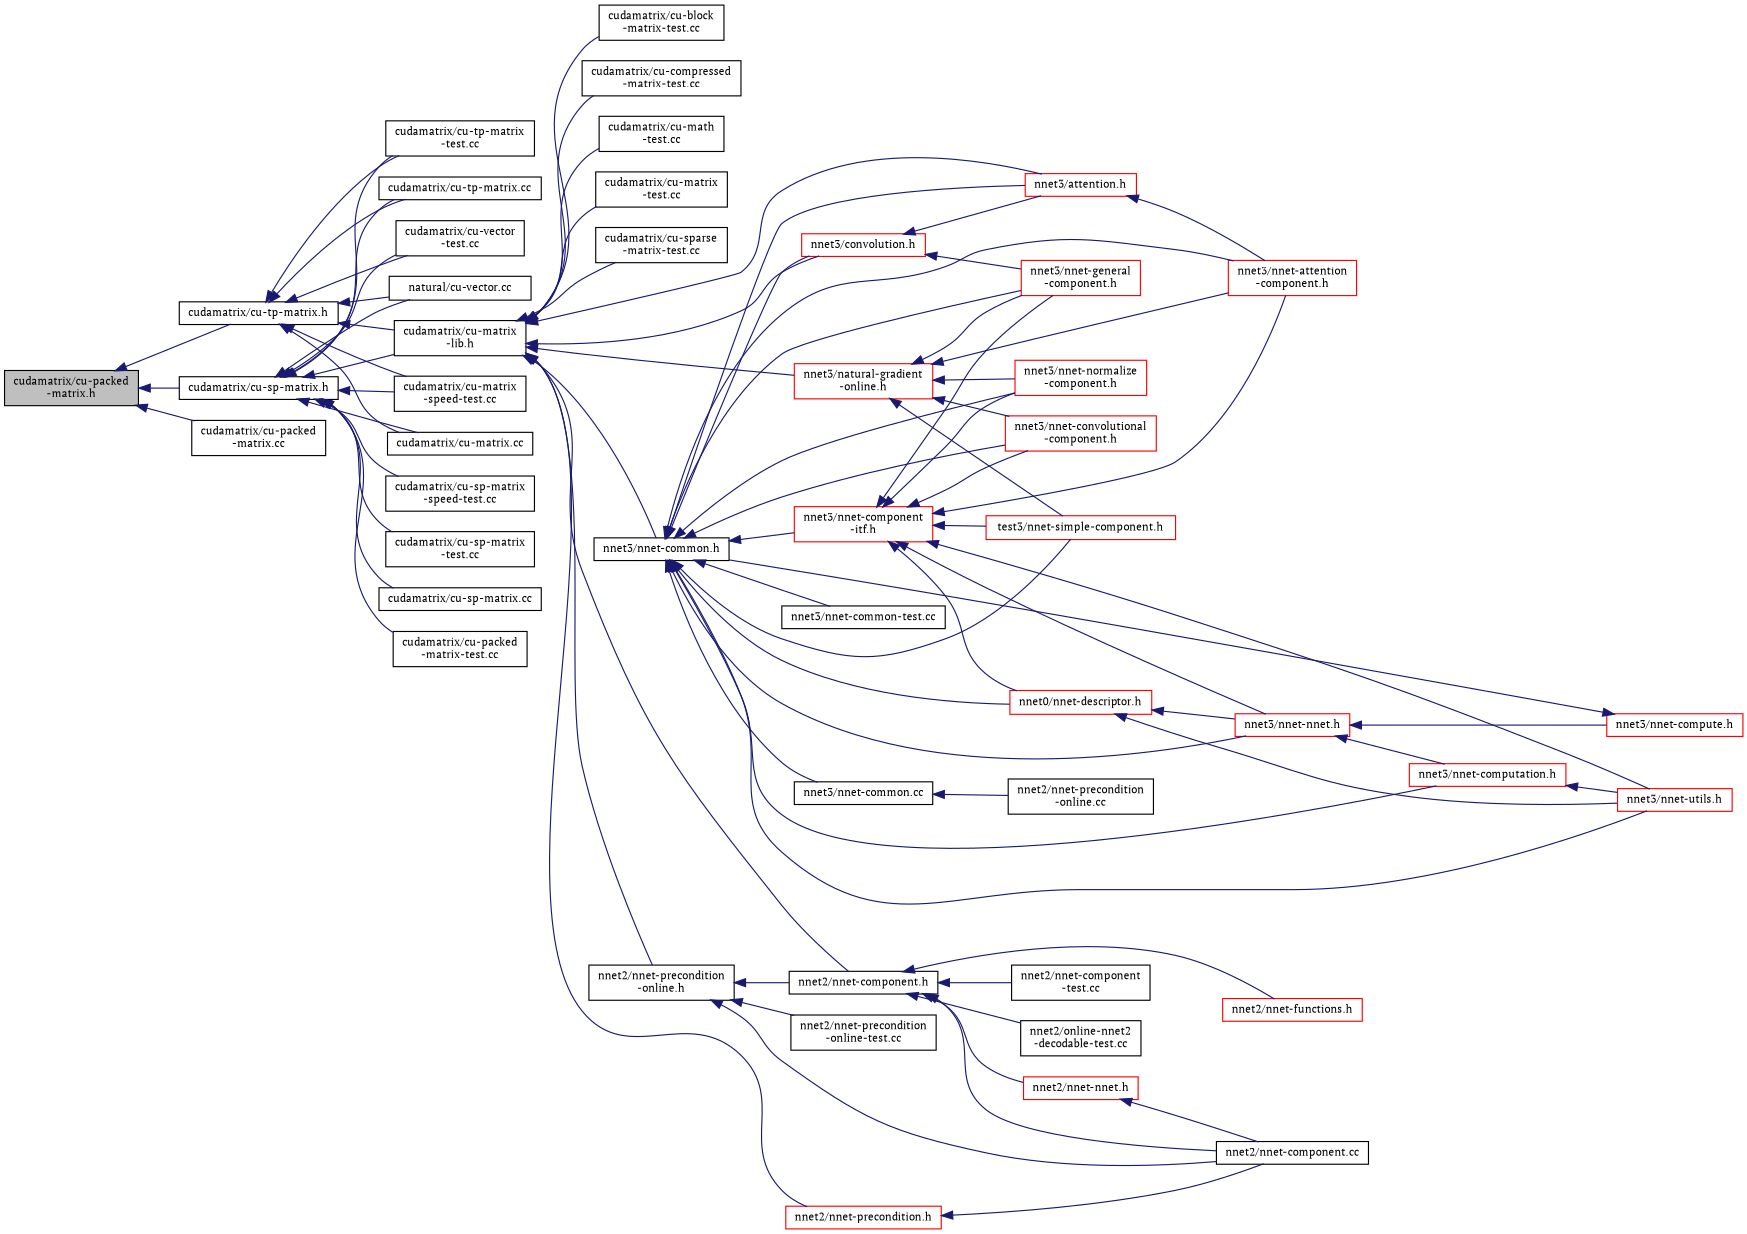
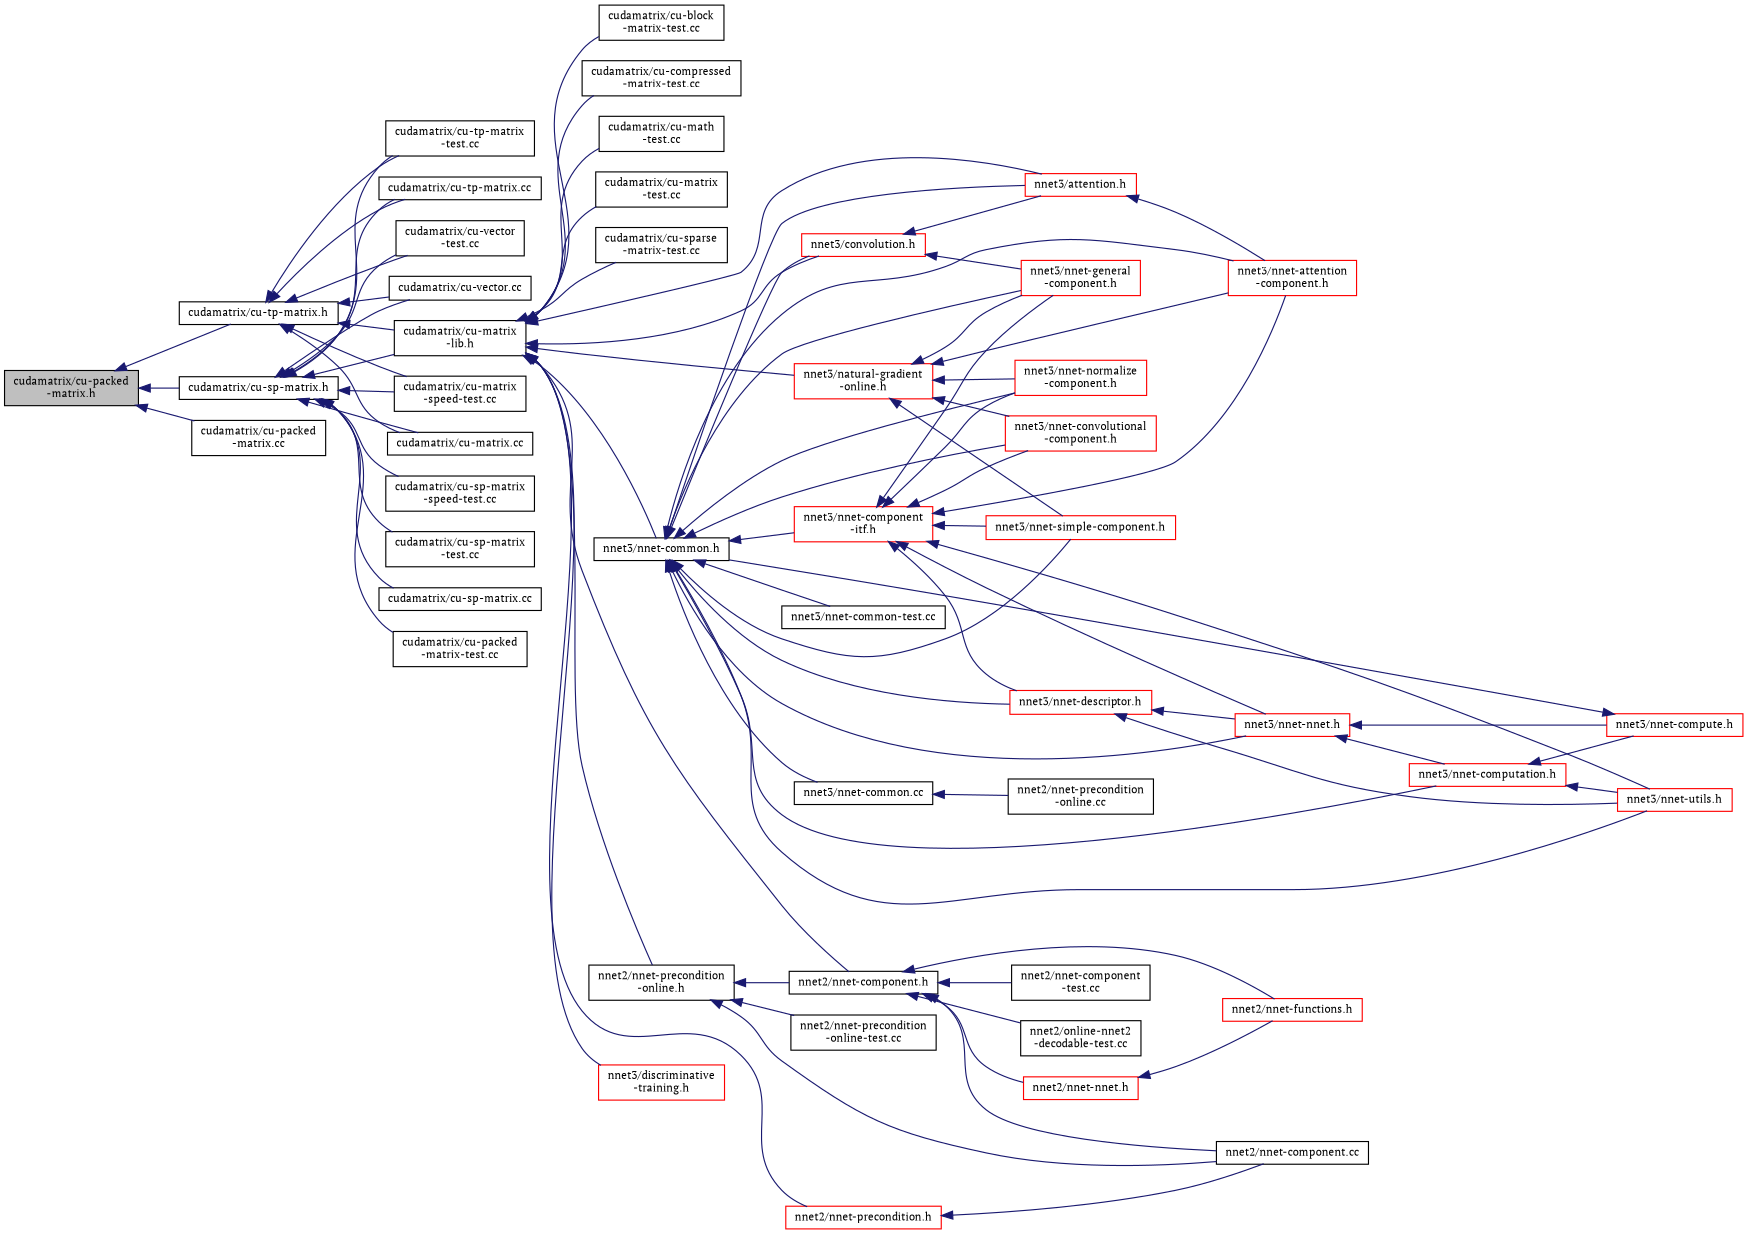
node "natural/cu-vector.cc": label "natural/cu-vector.cc" -> "cudamatrix/cu-vector.cc"
node "test3/nnet-simple-component.h": label "test3/nnet-simple-component.h" -> "nnet3/nnet-simple-component.h"
node "nnet0/nnet-descriptor.h": label "nnet0/nnet-descriptor.h" -> "nnet3/nnet-descriptor.h"
edge "nnet3/nnet-compute.h" -> "nnet3/nnet-computation.h": added
node "nnet3/discriminative -training.h": added
edge "nnet2/nnet-component.cc" -> "nnet2/nnet-nnet.h": now "nnet2/nnet-functions.h" -> "nnet2/nnet-nnet.h"
